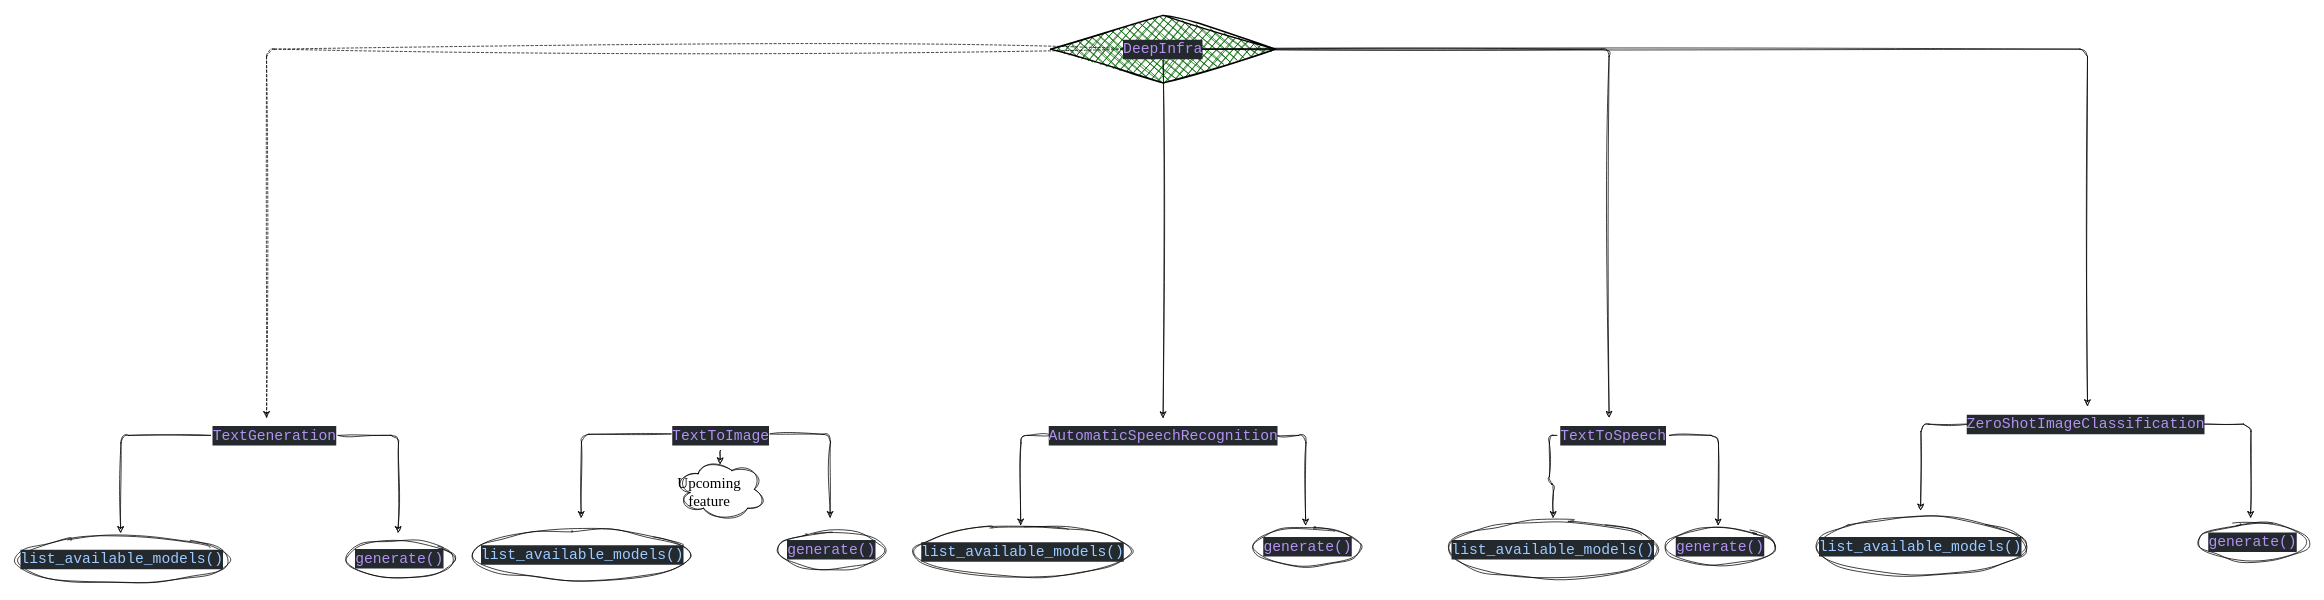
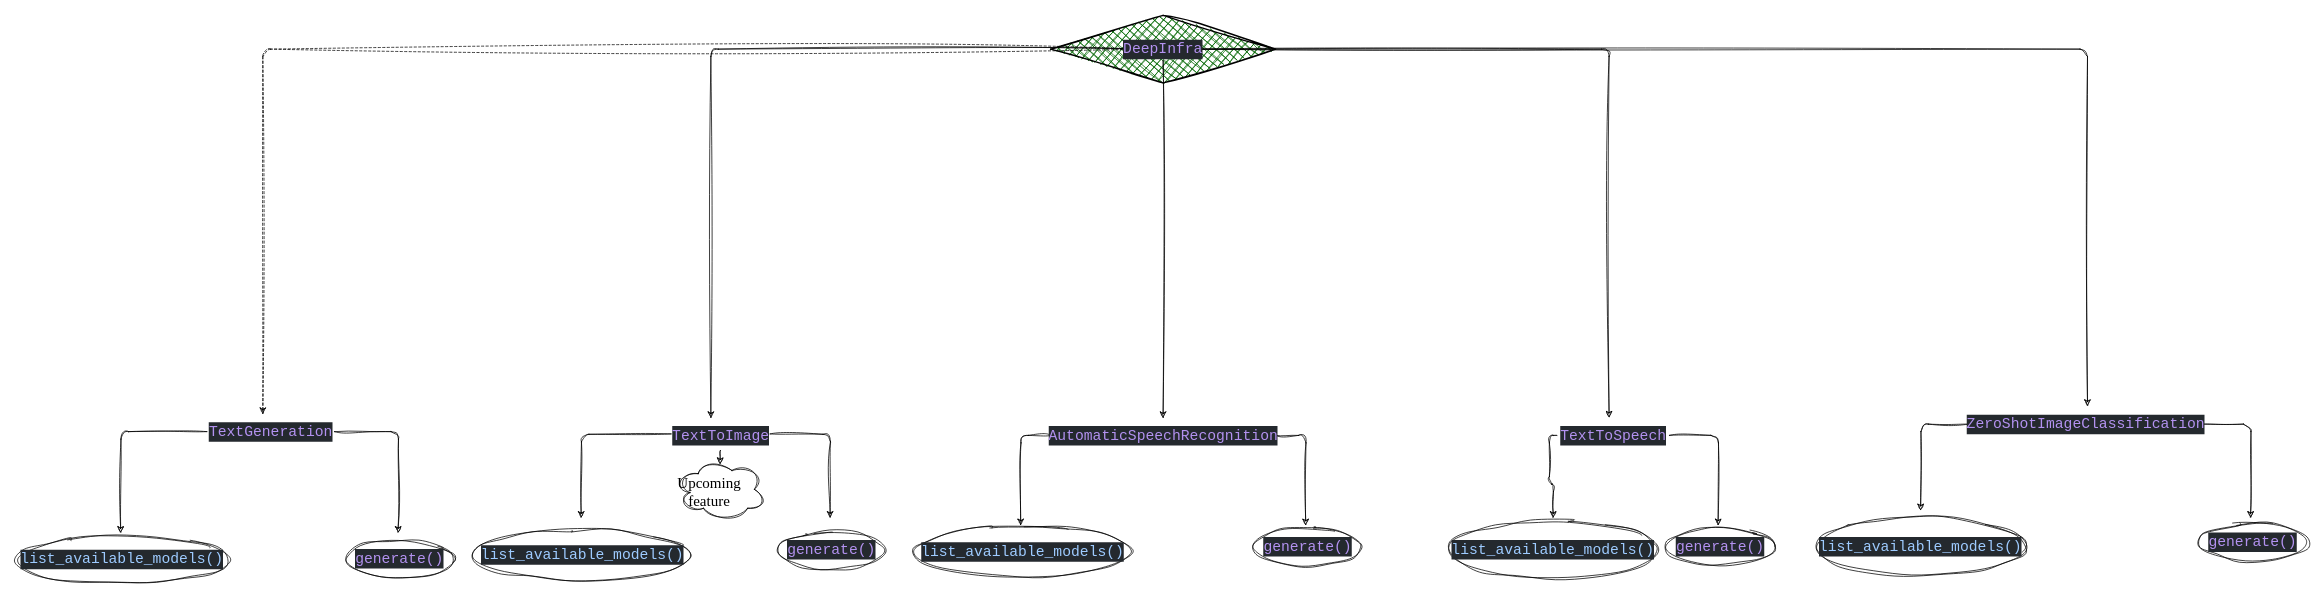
edge "DeepInfra" -> "TextToImage": added
node "TextGeneration": moved (274, 435) -> (270, 432)
